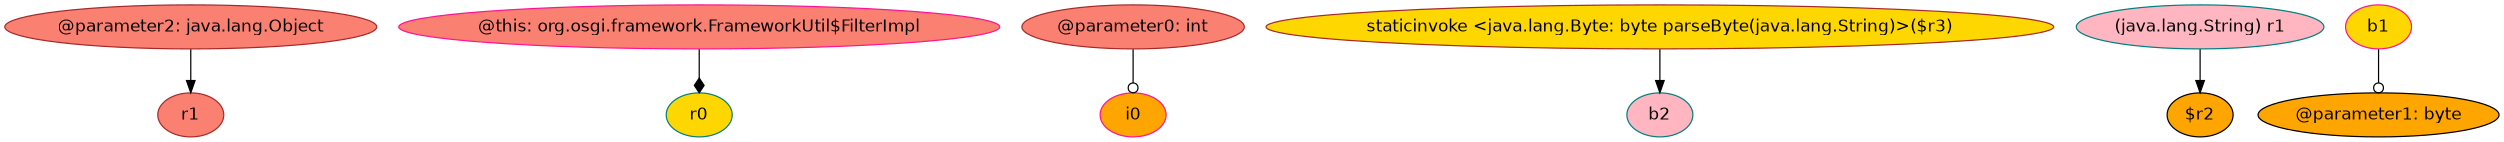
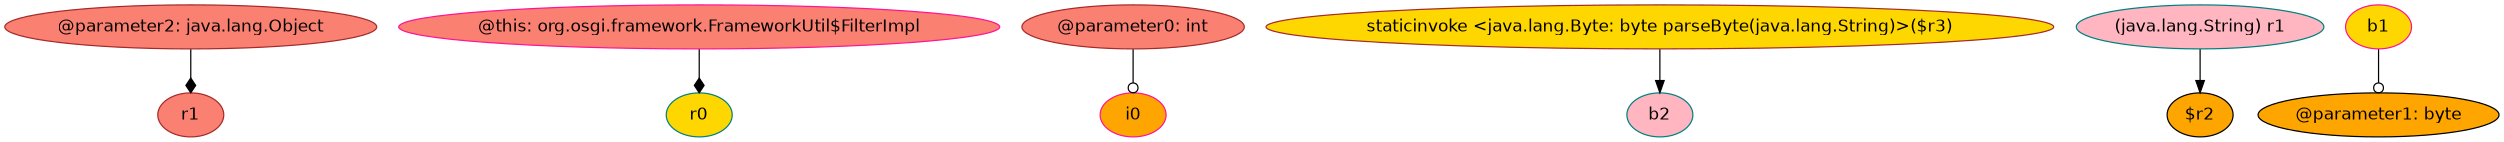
edge "@parameter2: java.lang.Object" -> "r1": arrowhead normal -> diamond
